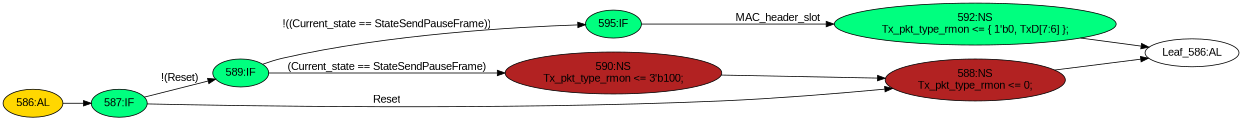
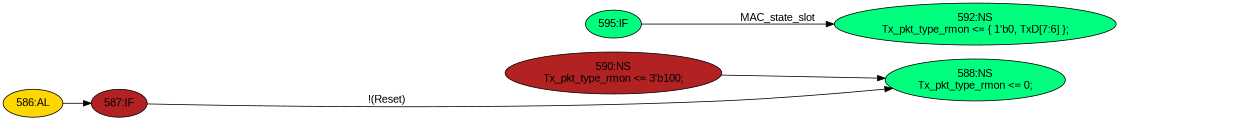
edge "595:IF" -> "592:NS Tx_pkt_type_rmon <= { 1'b0, TxD[7:6] };": label "MAC_header_slot" -> "MAC_state_slot"
node "Leaf_586:AL": removed
node "589:IF": removed
node "588:NS Tx_pkt_type_rmon <= 0;": fillcolor firebrick -> springgreen
edge "587:IF" -> "588:NS Tx_pkt_type_rmon <= 0;": label "Reset" -> "!(Reset)"
node "587:IF": fillcolor springgreen -> firebrick
